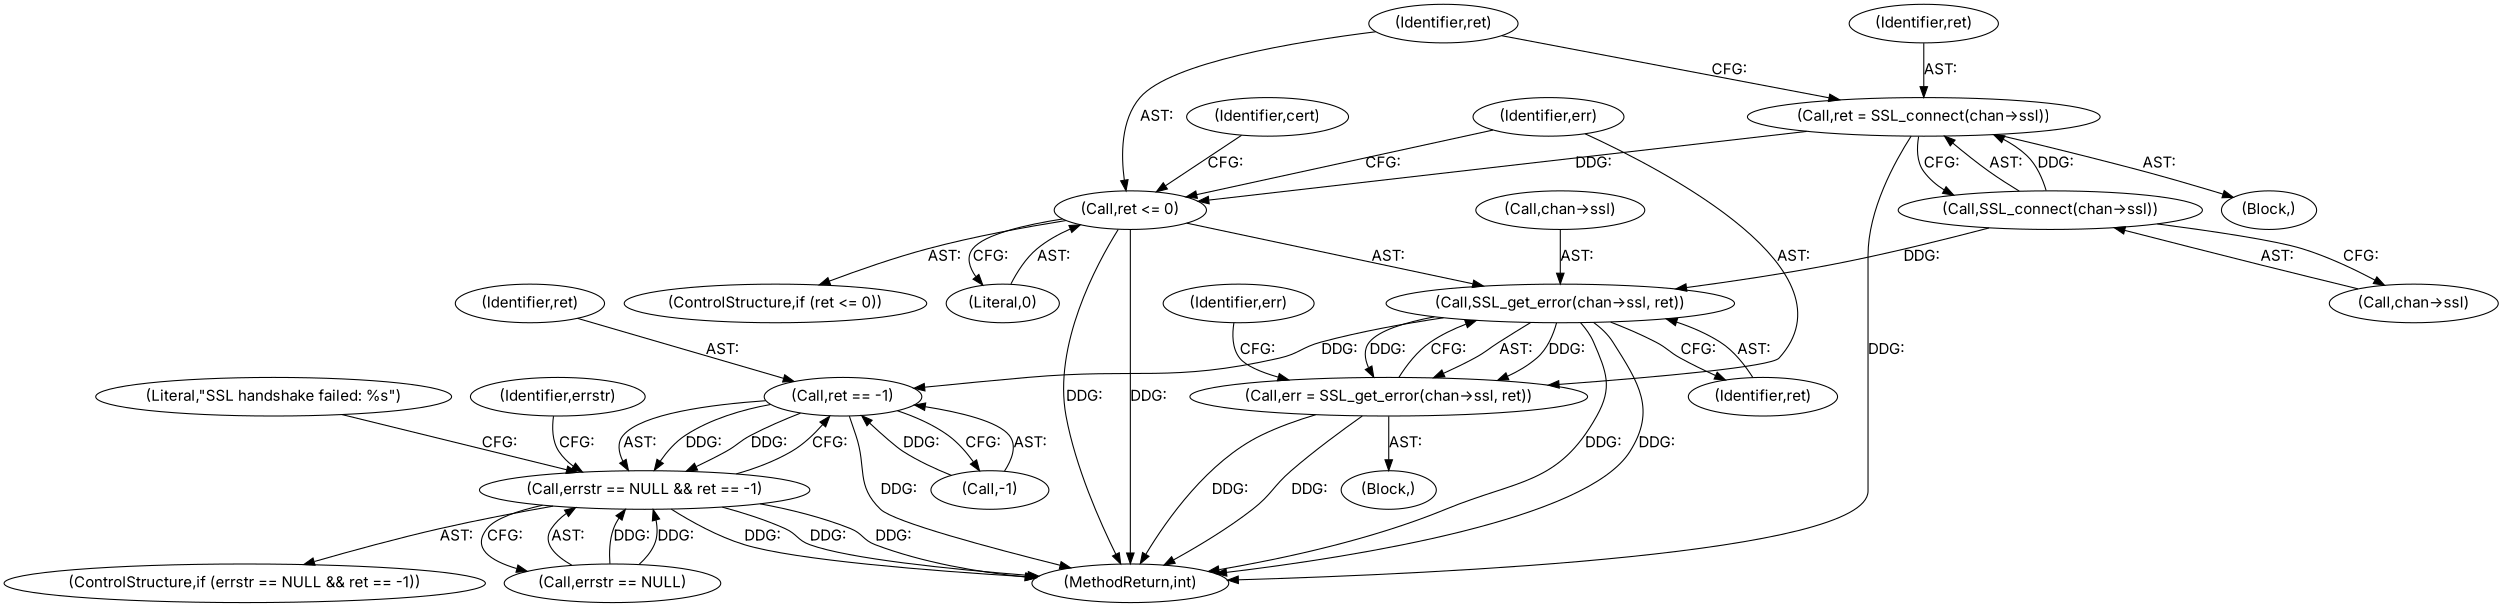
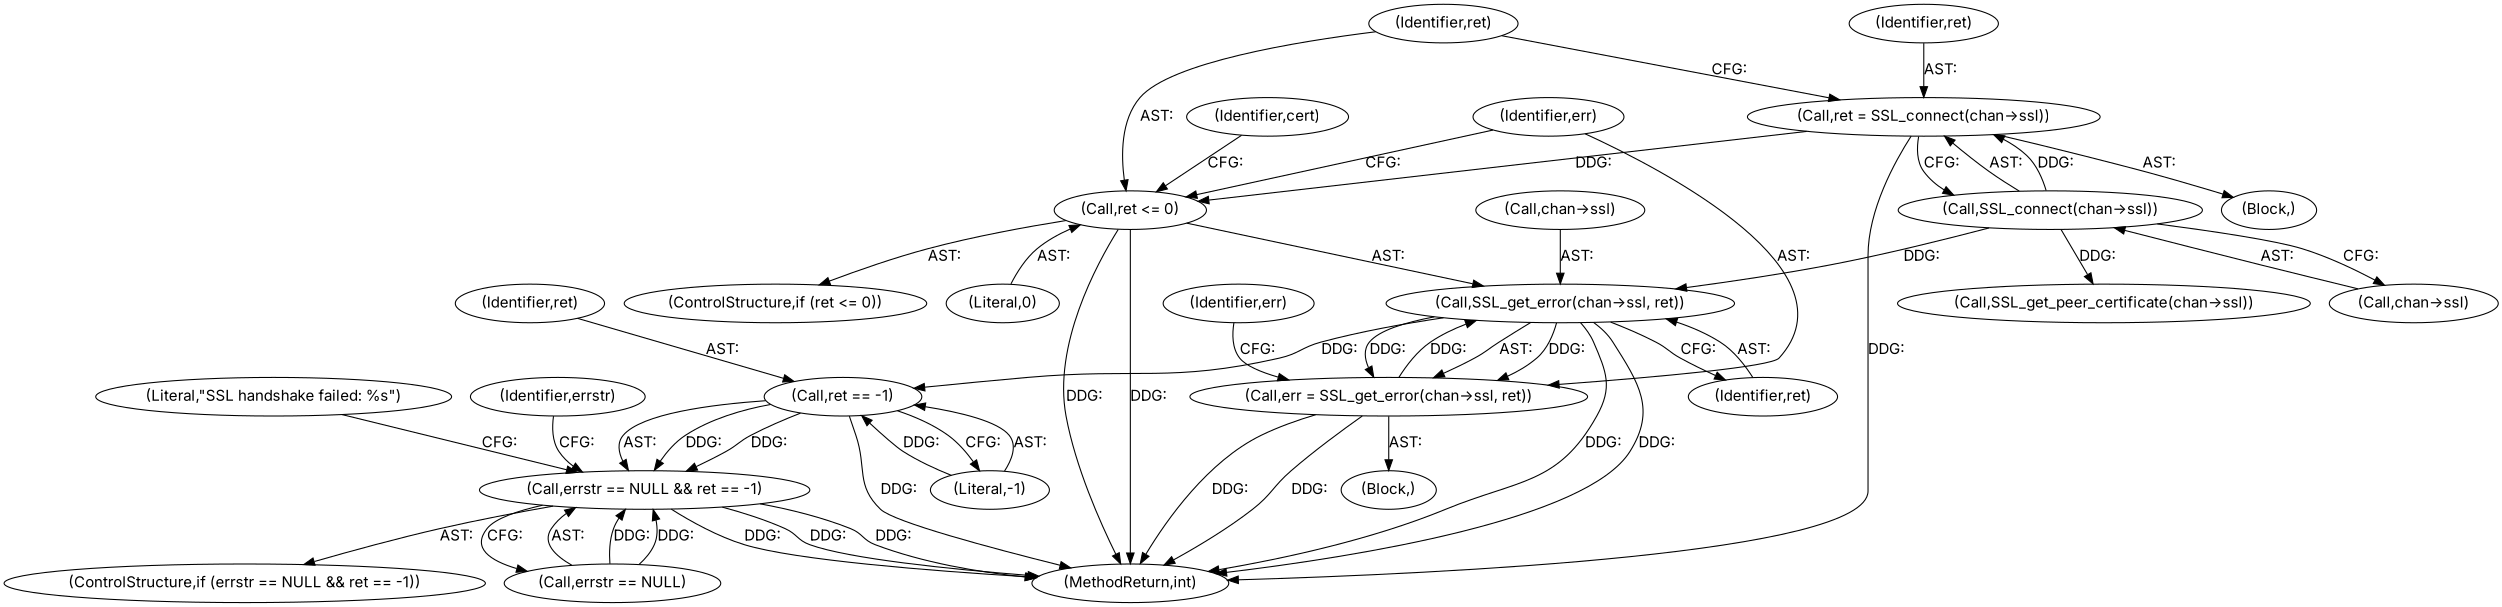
edge "(Call,ret <= 0)" -> "(Literal,0)": removed, label "CFG:"
node "(Call,SSL_get_peer_certificate(chan->ssl))": added
edge "(Call,err = SSL_get_error(chan->ssl, ret))" -> "(Call,SSL_get_error(chan->ssl, ret))": label "CFG: " -> "DDG: "
edge "(Call,errstr == NULL && ret == -1)" -> "(Call,ret == -1)": removed, label "CFG:"
node "(Call,-1)": label "(Call,-1)" -> "(Literal,-1)"
